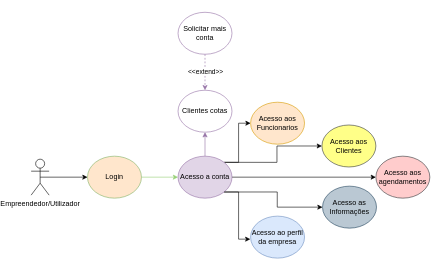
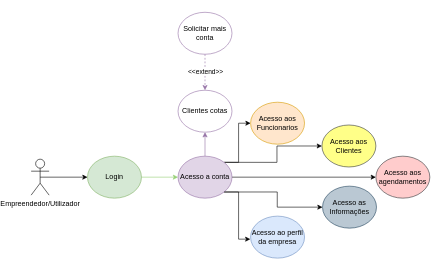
node "Login": fillcolor #ffe6cc -> #d5e8d4
